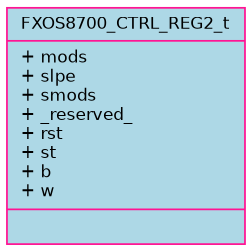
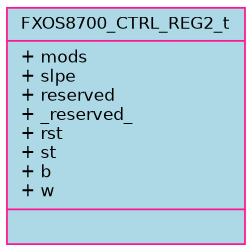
node "FXOS8700_CTRL_REG2_t": text "+ smods" -> "+ reserved"
